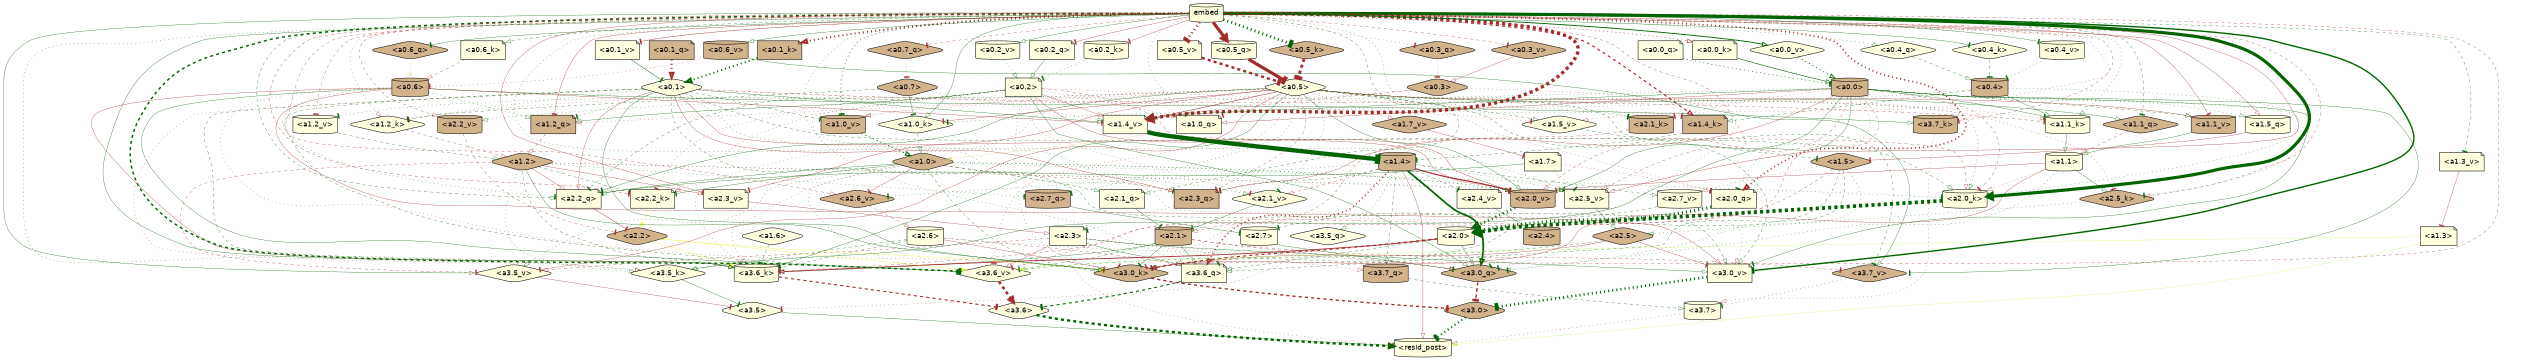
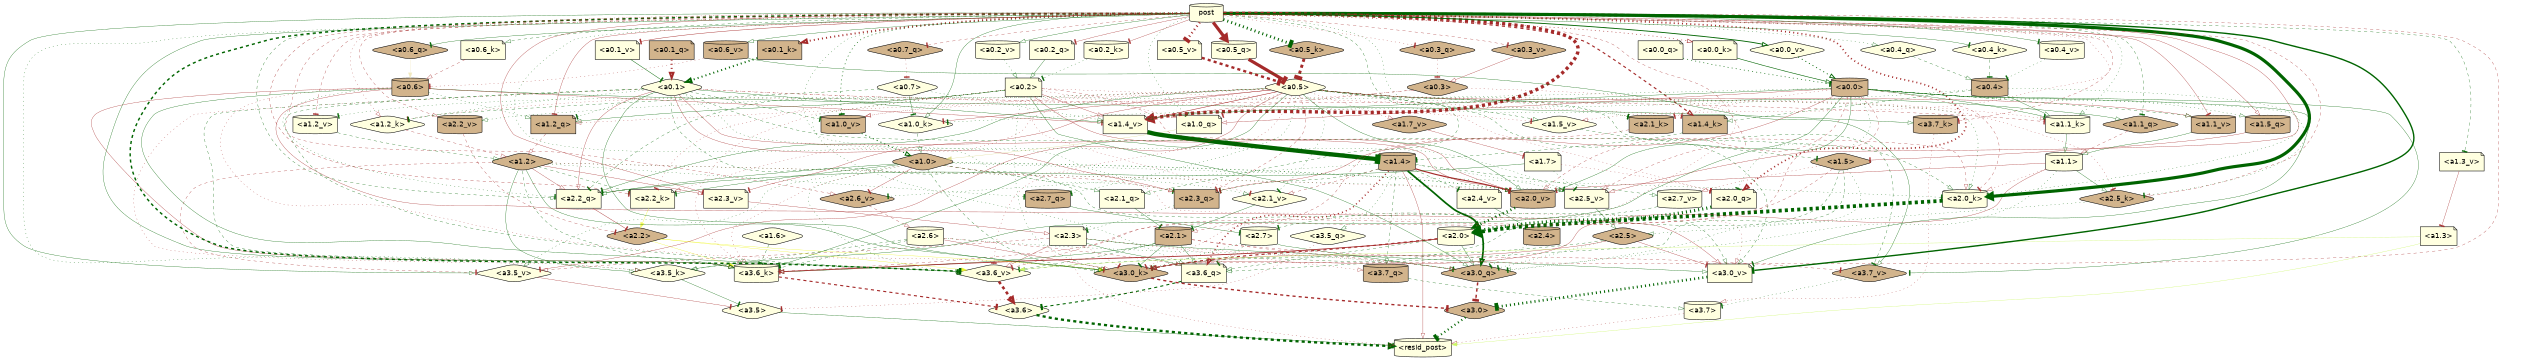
node "embed": label "embed" -> "post"
node "<a0.7>": fillcolor tan -> lightyellow
node "<a1.5_q>": fillcolor lightyellow -> tan
edge "<a1.2>" -> "<a3.5_k>": style dotted -> bold
